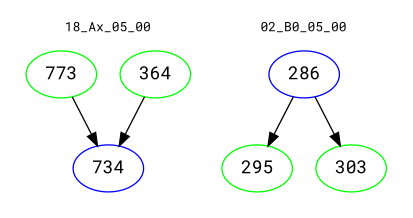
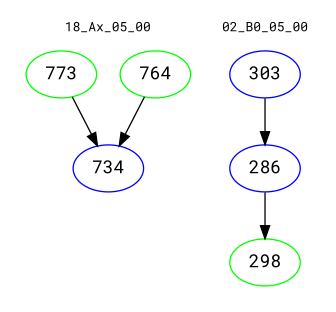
node "364": label "364" -> "764"
edge "286" -> "303": reversed
node "295": label "295" -> "298"
node "303": color green -> blue
